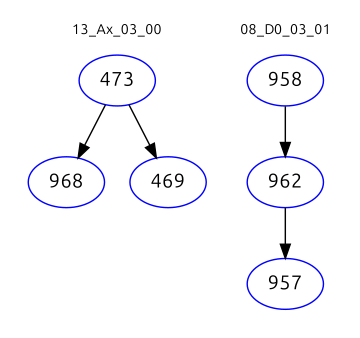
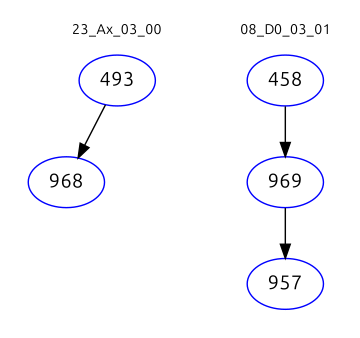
cluster "13_Ax_03_00": label "13_Ax_03_00" -> "23_Ax_03_00"
node "473": label "473" -> "493"
node "958": label "958" -> "458"
node "469": removed
node "962": label "962" -> "969"
